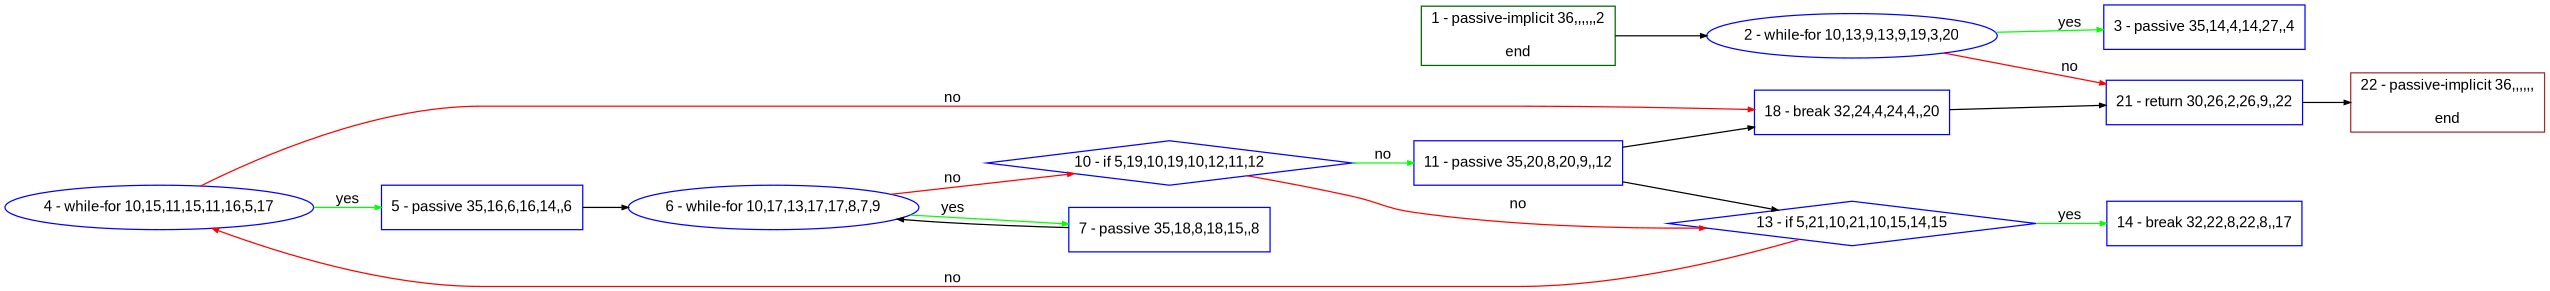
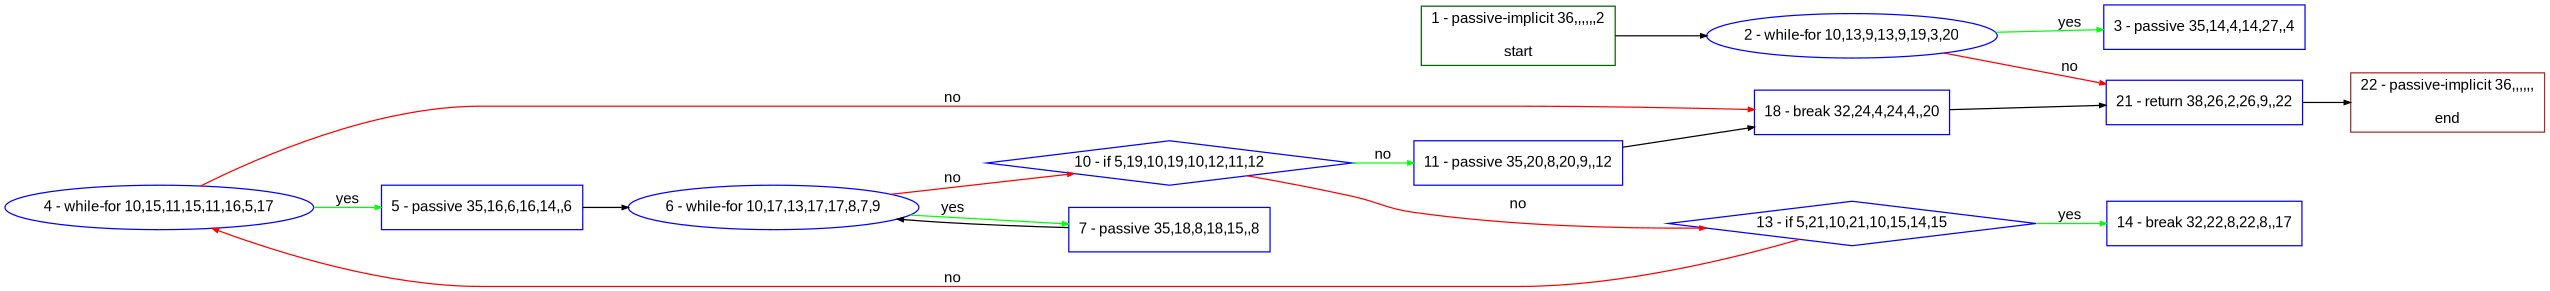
node "1 - passive-implicit 36,,,,,,2 end": label "1 - passive-implicit 36,,,,,,2 end" -> "1 - passive-implicit 36,,,,,,2 start"
node "21 - return 30,26,2,26,9,,22": label "21 - return 30,26,2,26,9,,22" -> "21 - return 38,26,2,26,9,,22"
edge "11 - passive 35,20,8,20,9,,12" -> "13 - if 5,21,10,21,10,15,14,15": removed
